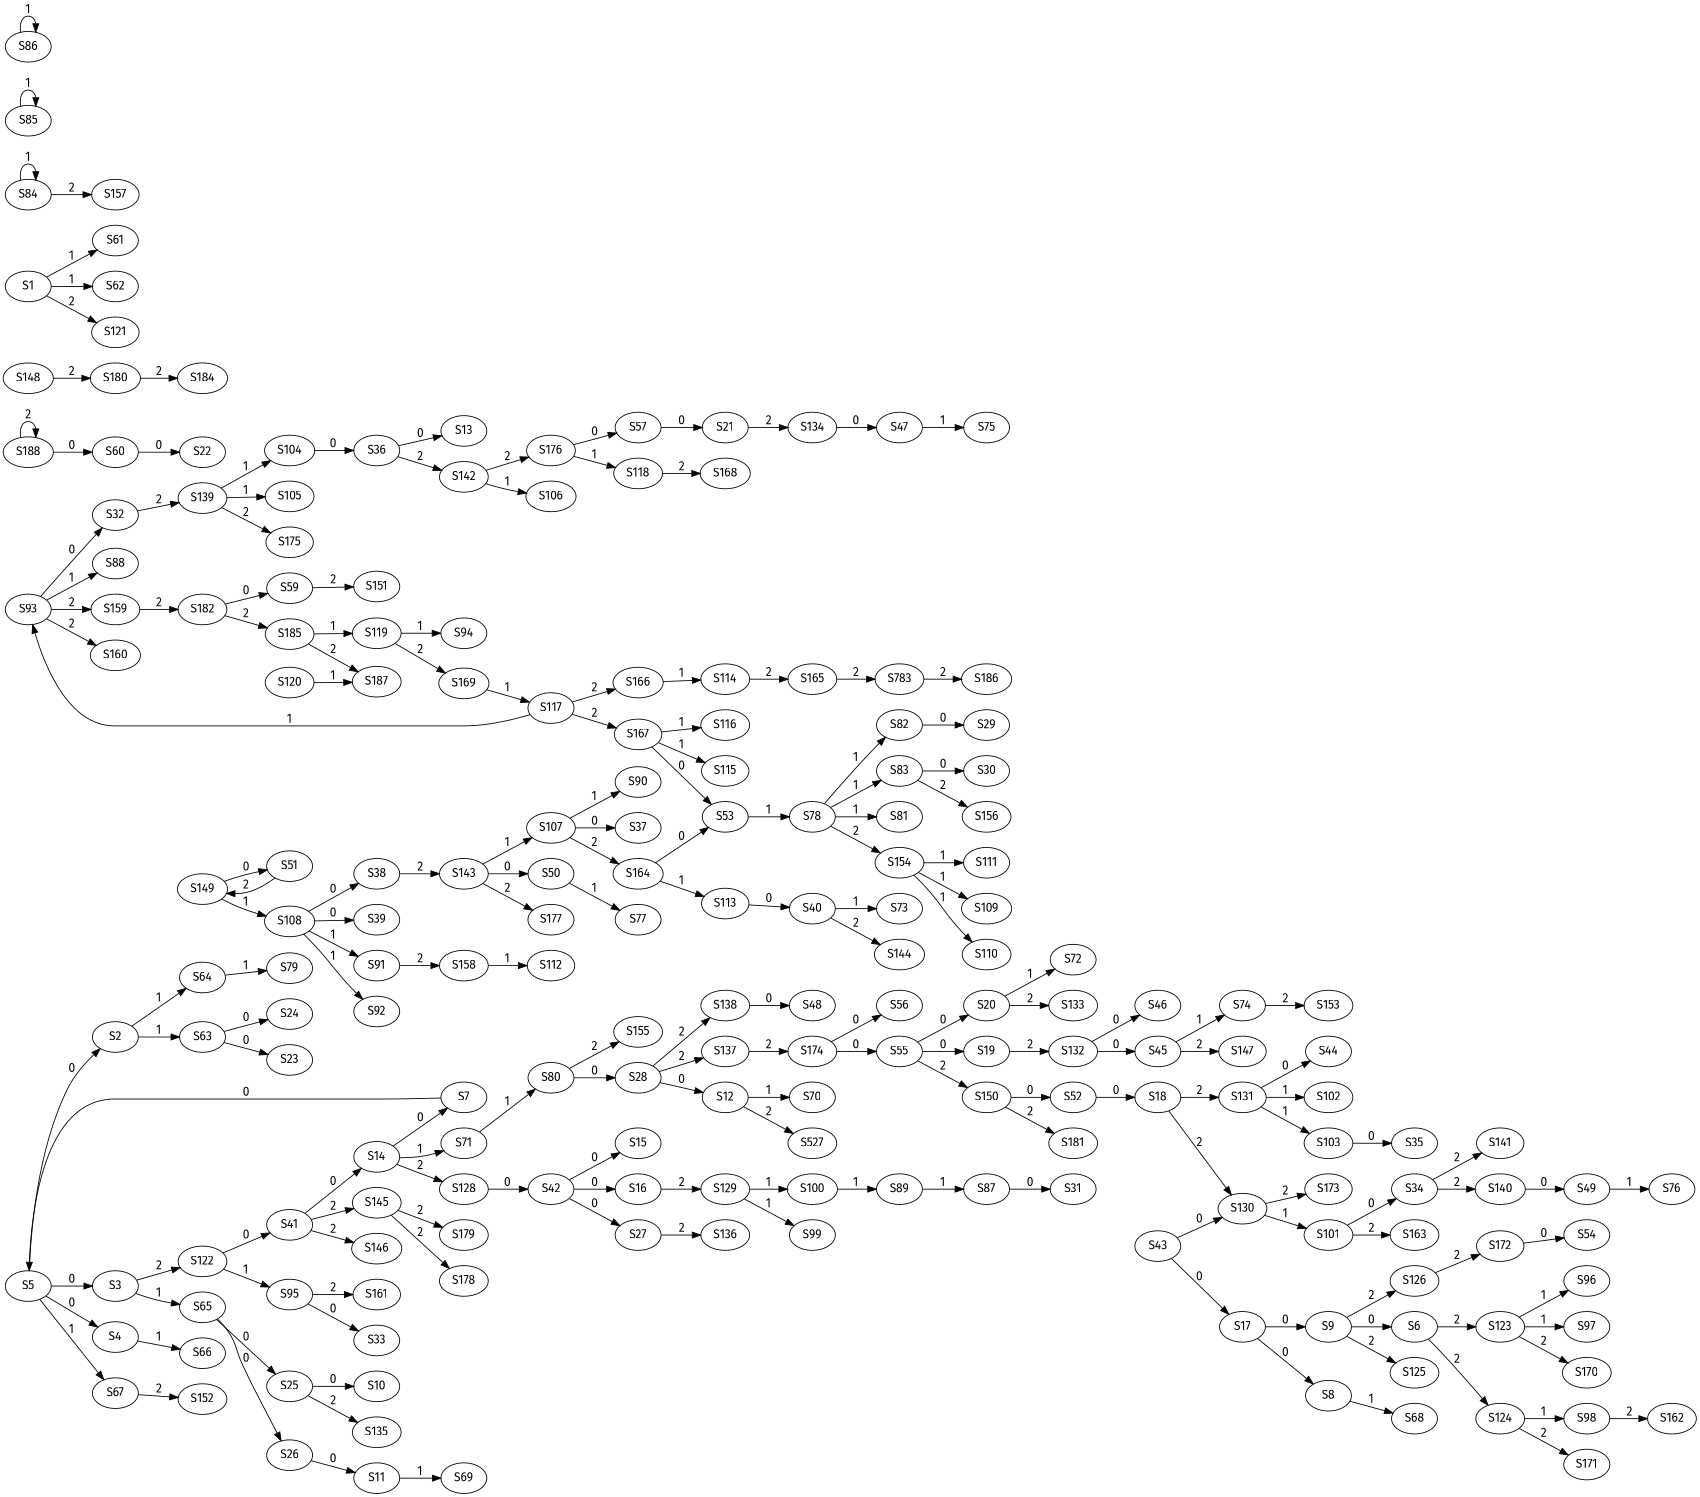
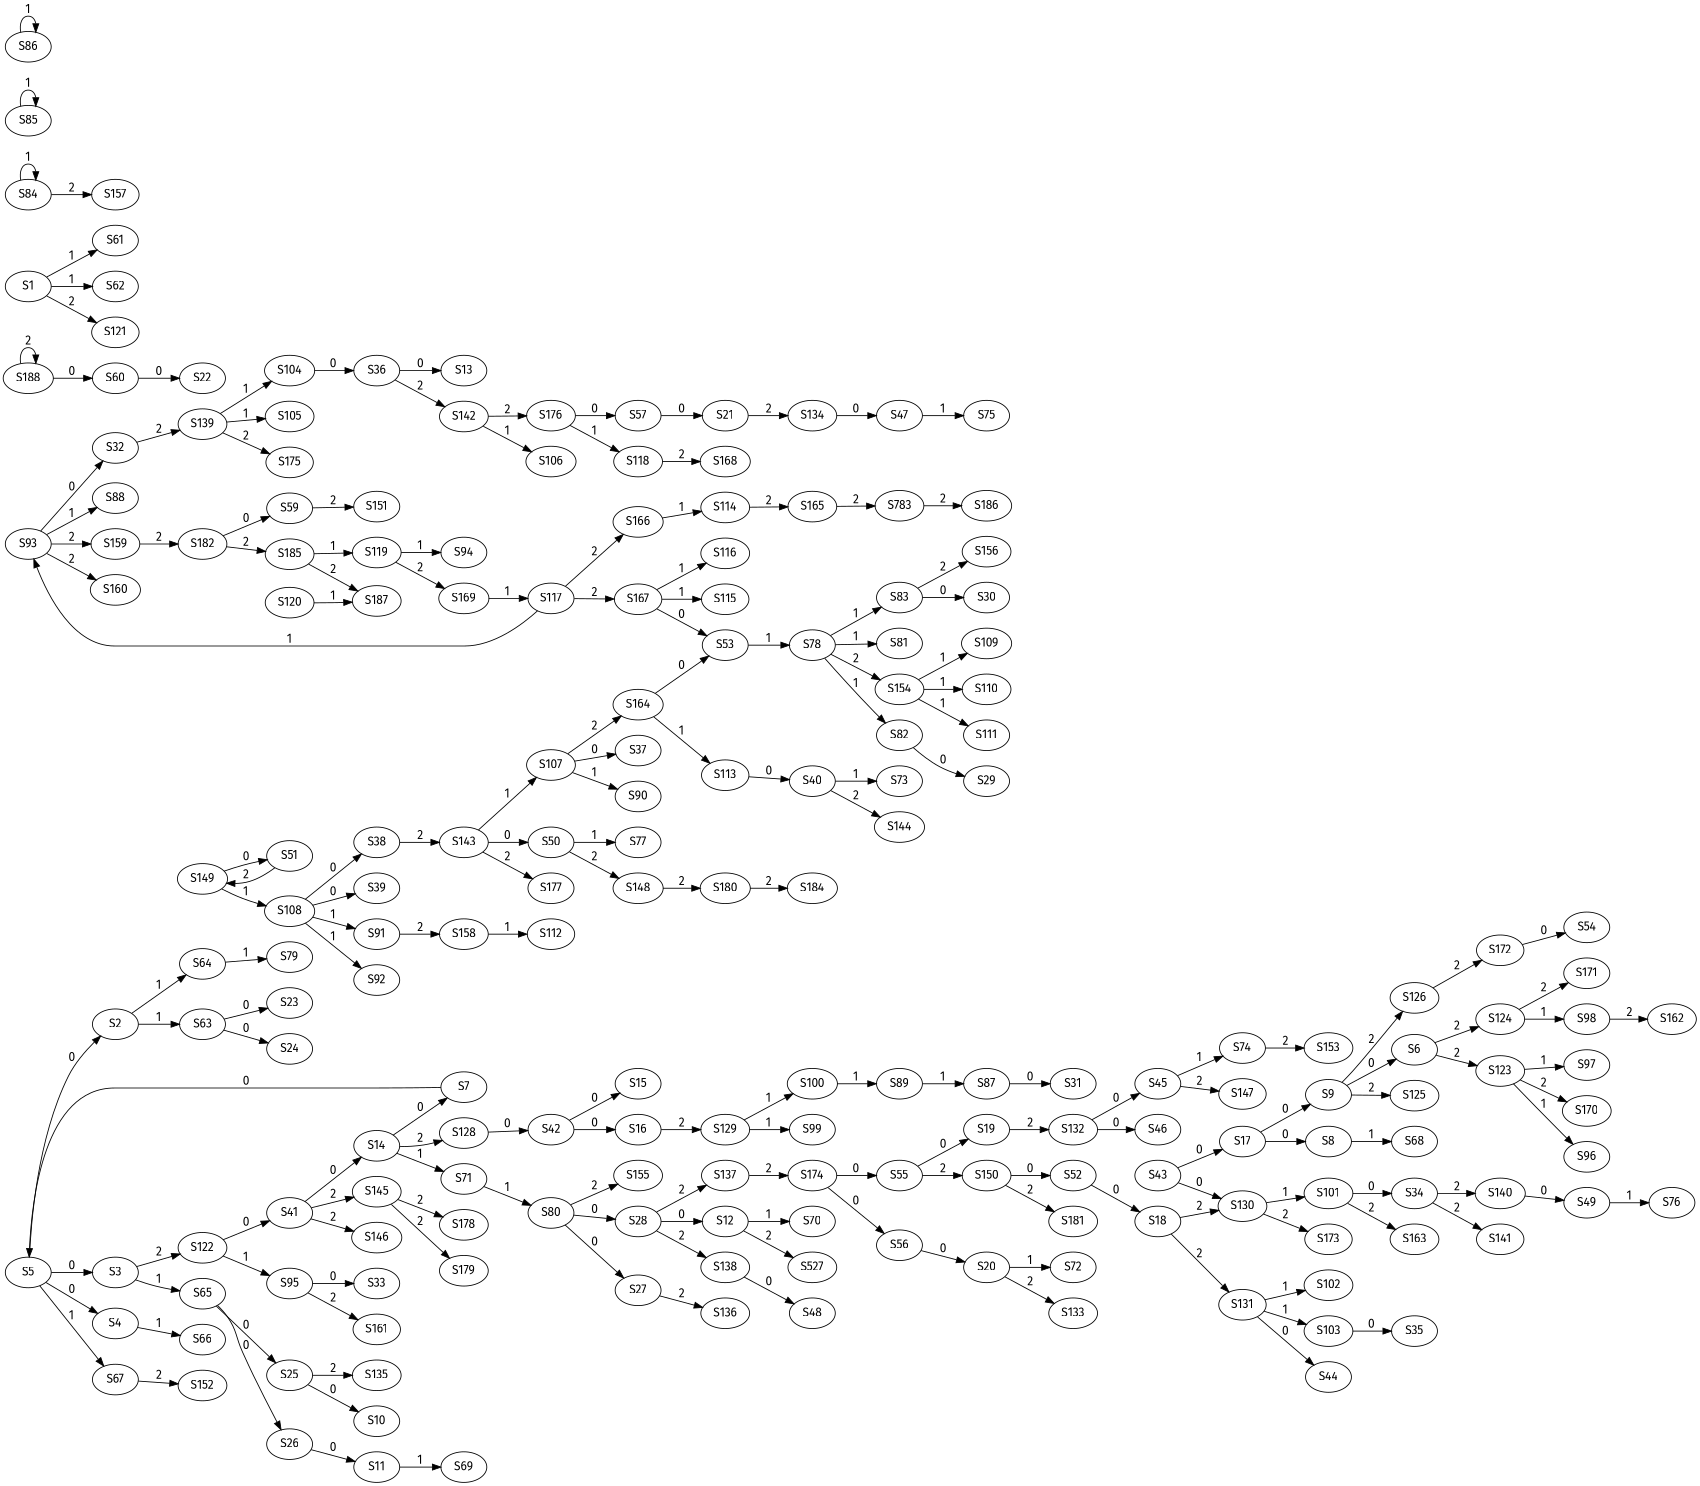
edge "S50" -> "S148": added, label "2"
edge "S55" -> "S20": now "S56" -> "S20"
edge "S42" -> "S27": now "S80" -> "S27"
